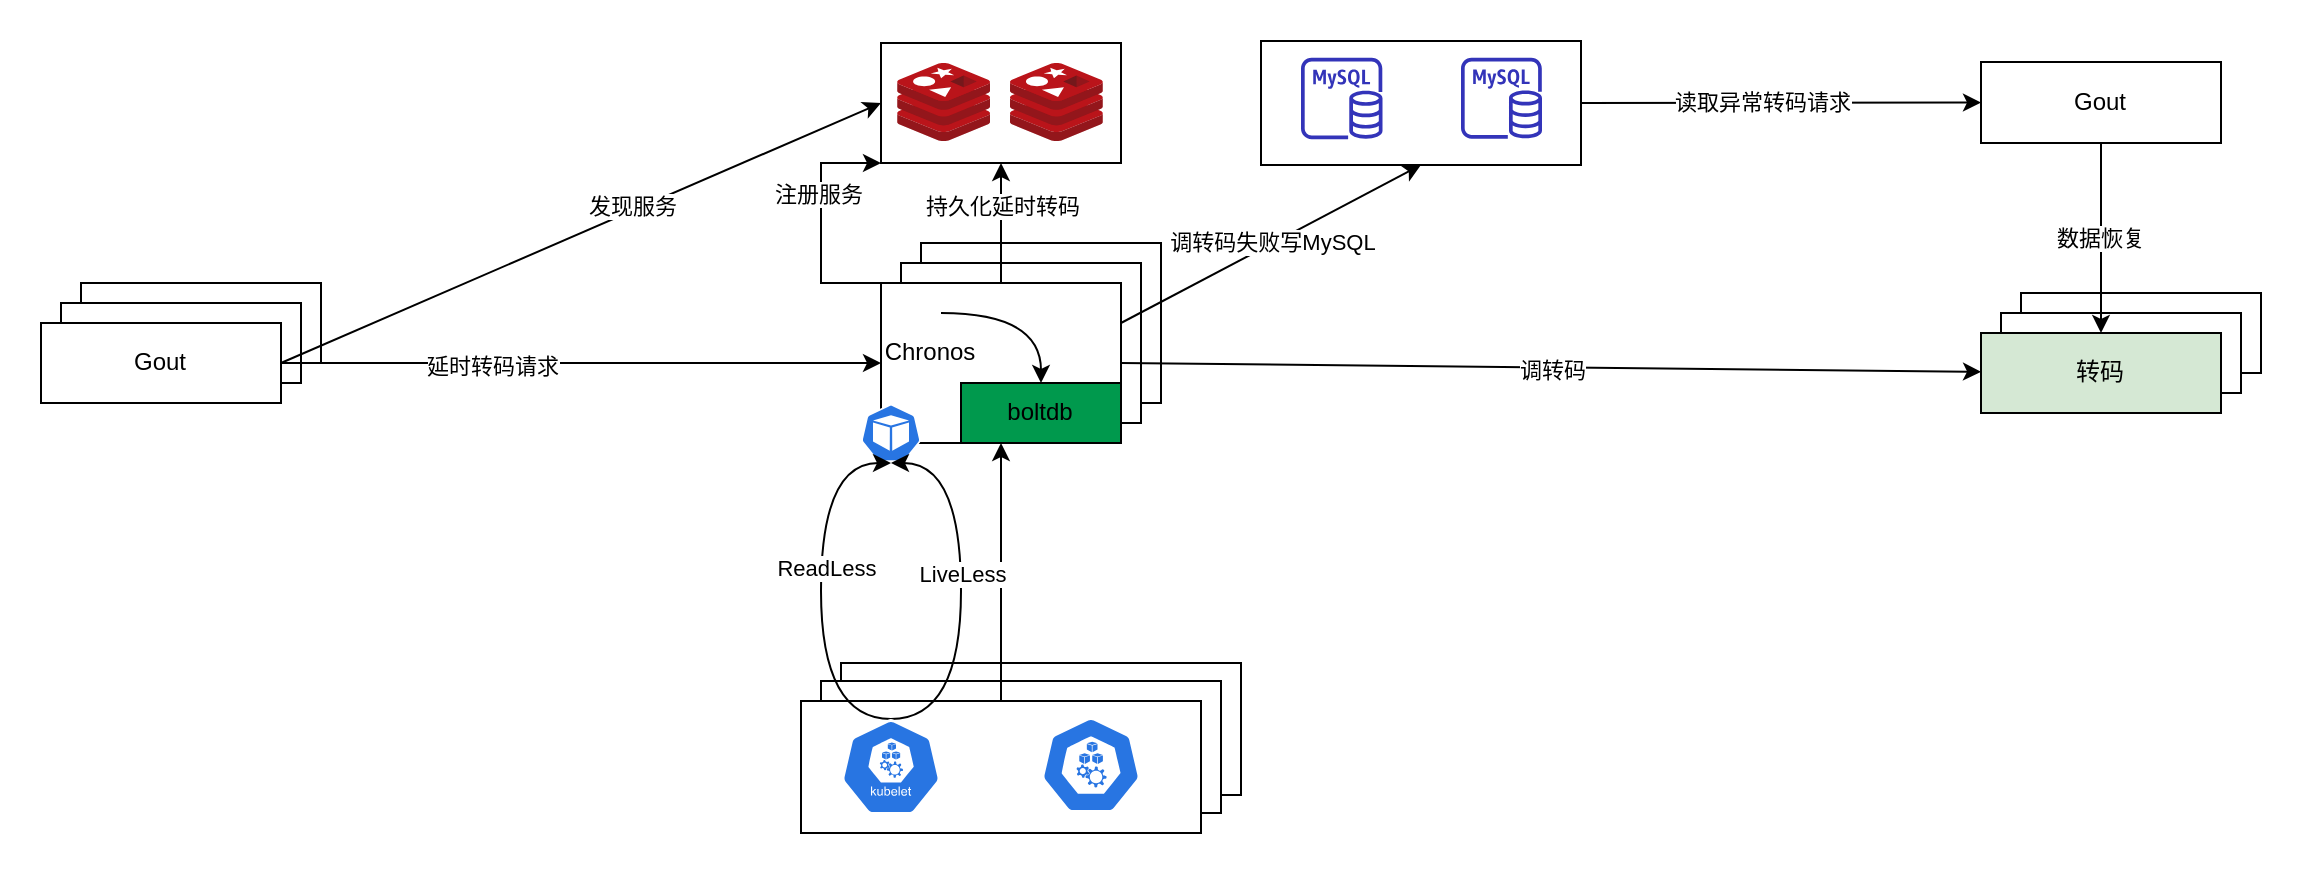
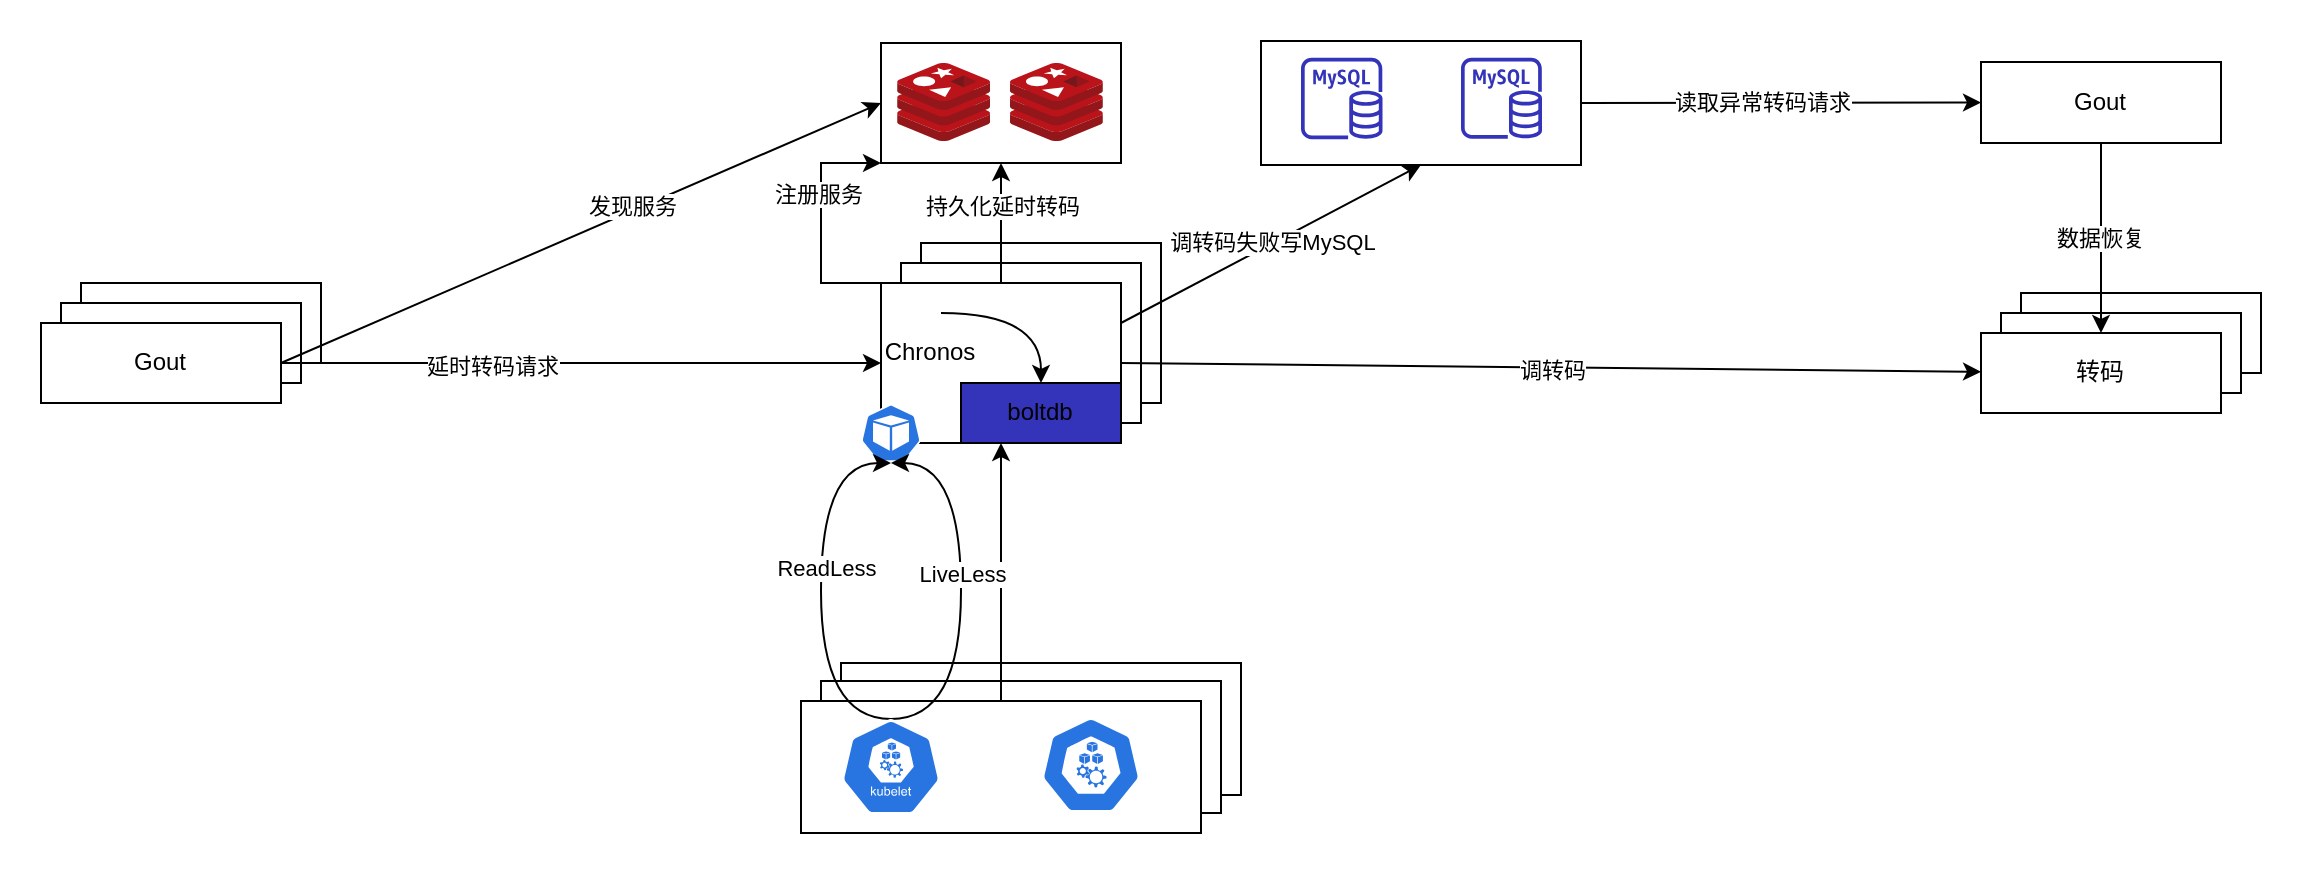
node "转码": fillcolor #d5e8d4 -> #ffffff
node "boltdb": fillcolor #00994d -> #3334b9
